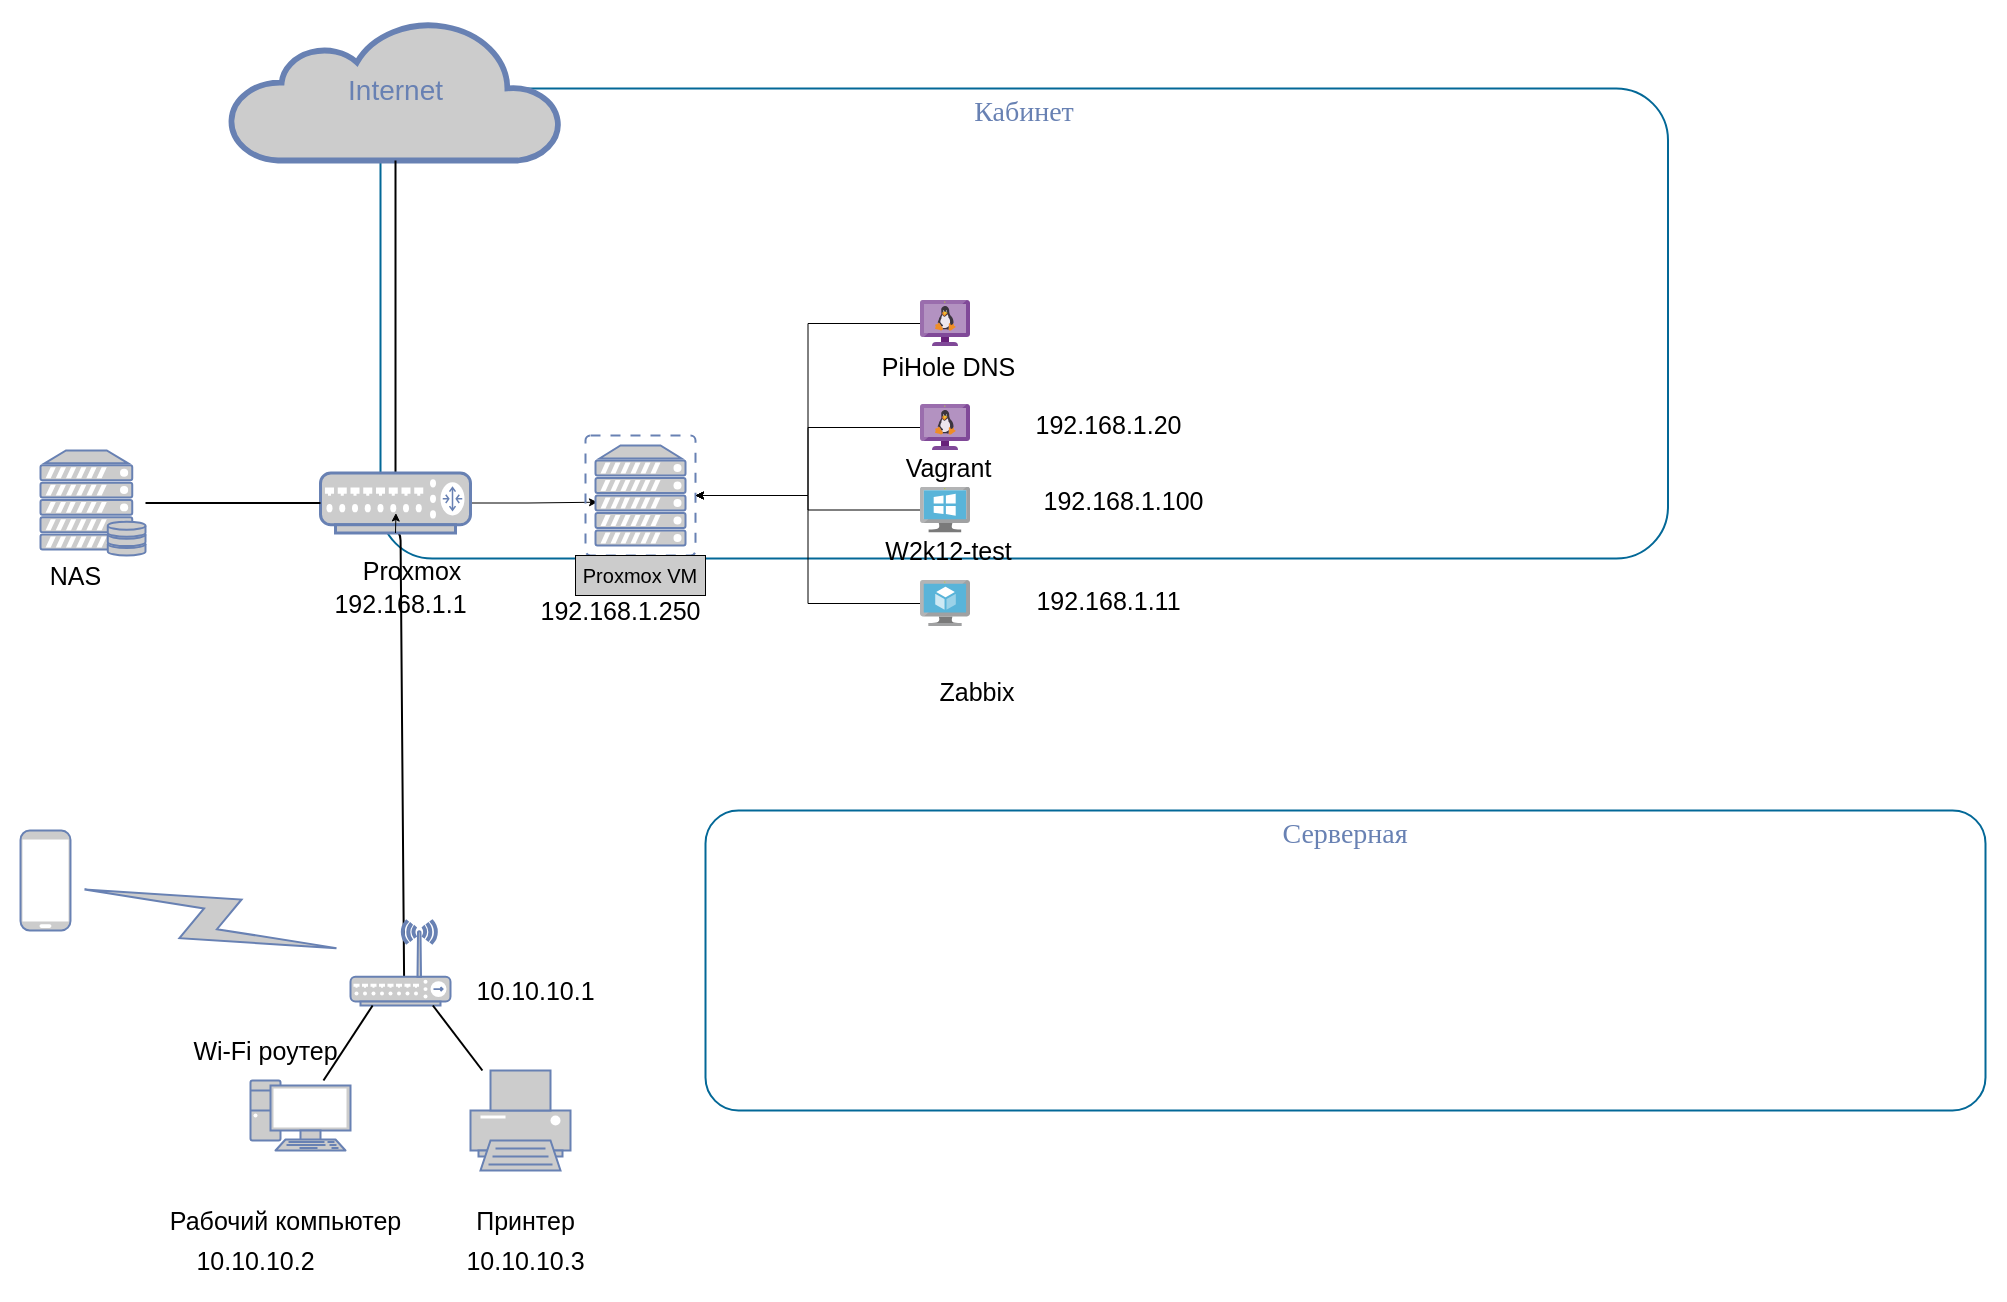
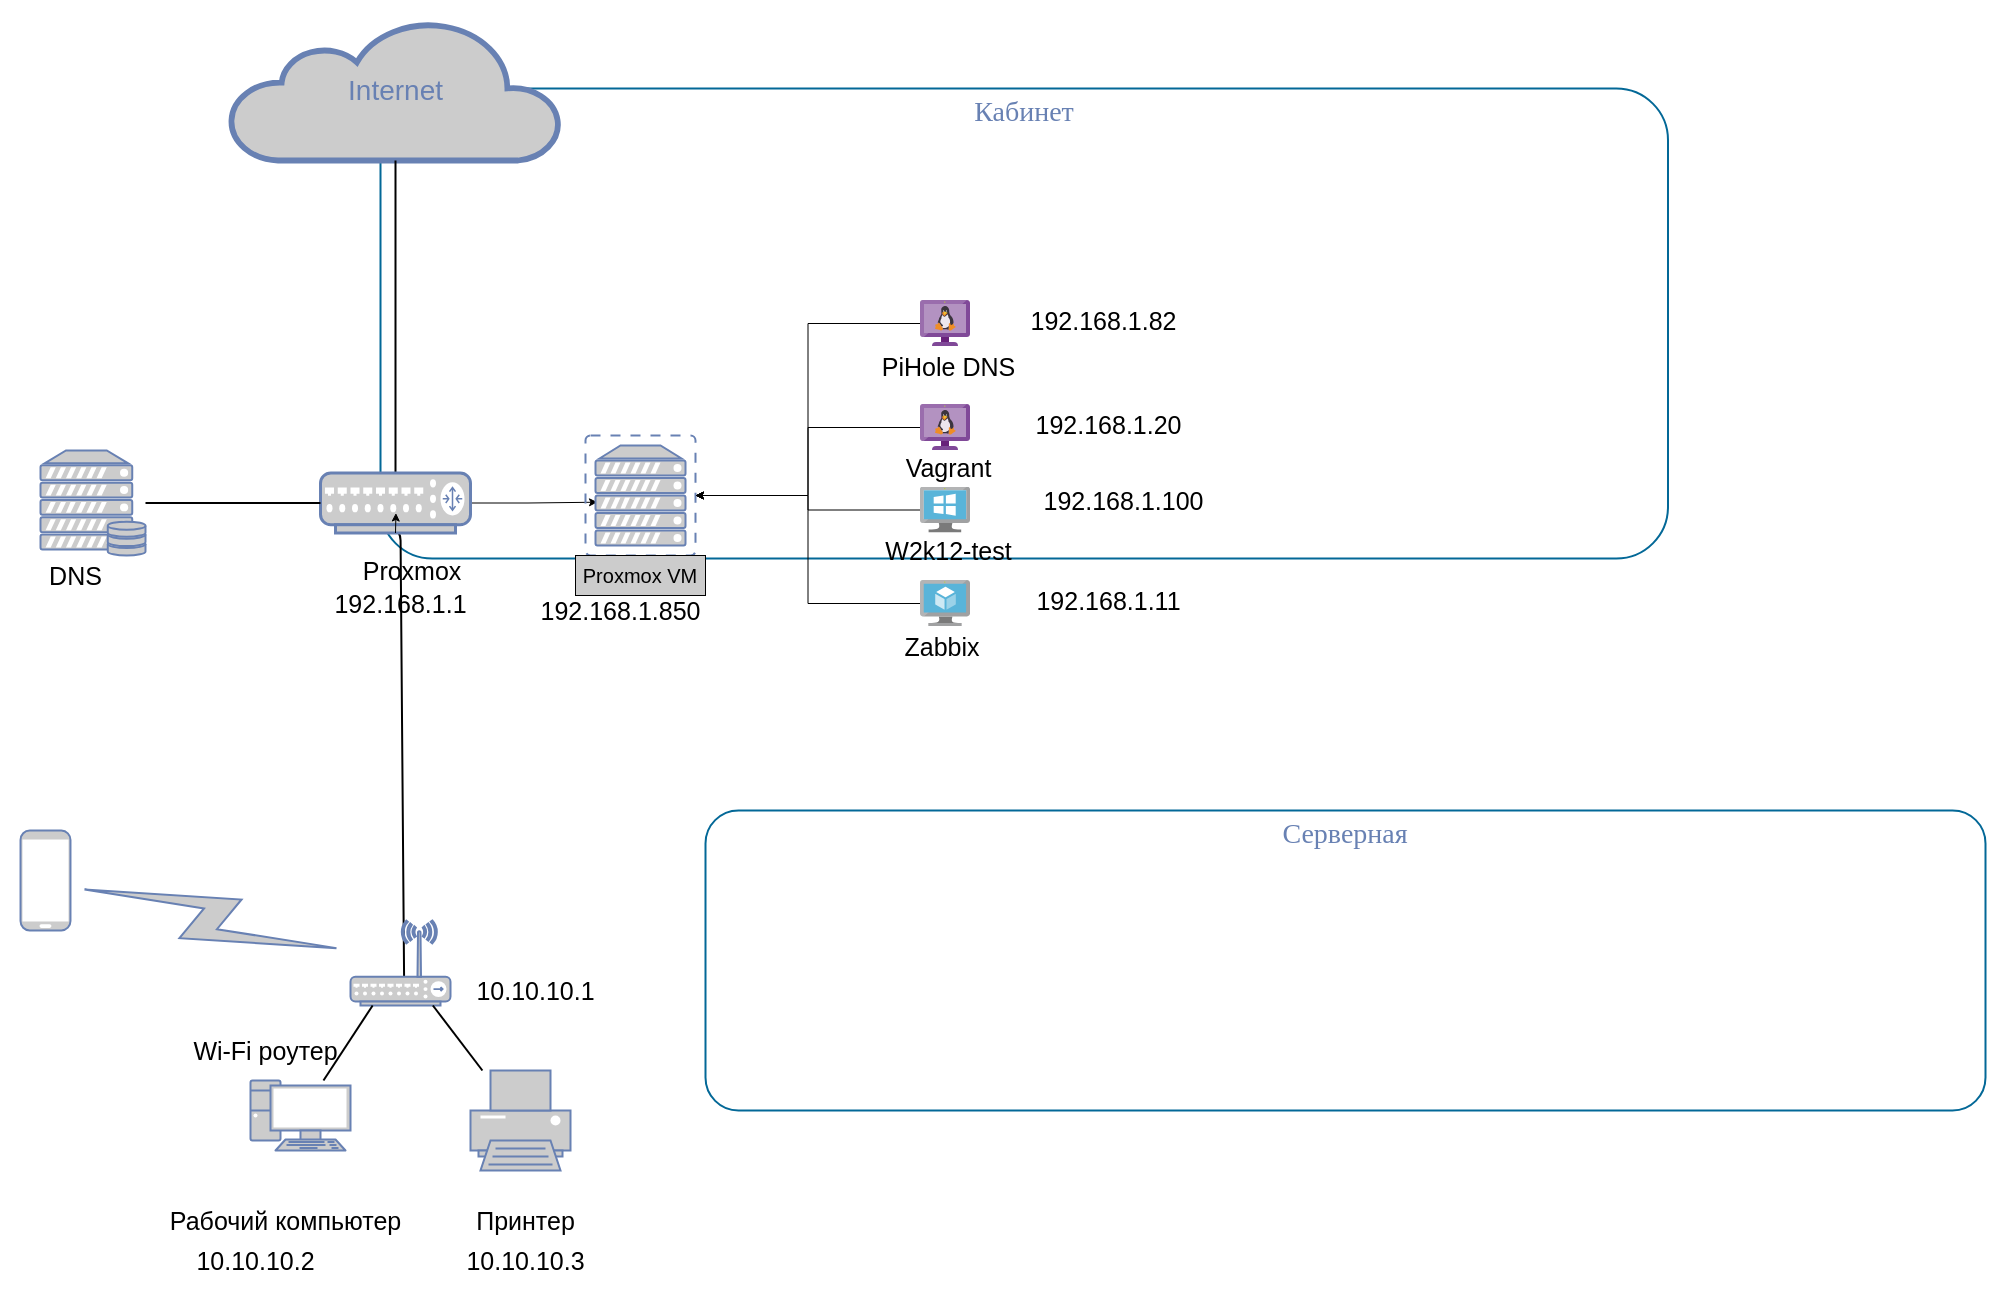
node "192.168.1.82": added
node "NAS": label "NAS" -> "DNS"
node "192.168.1.250": label "192.168.1.250" -> "192.168.1.850"
node "Zabbix": moved (981, 692) -> (946, 647)
